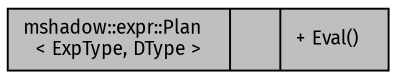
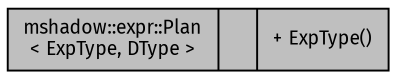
node "mshadow::expr::Plan": text "+ Eval()" -> "+ ExpType()"
